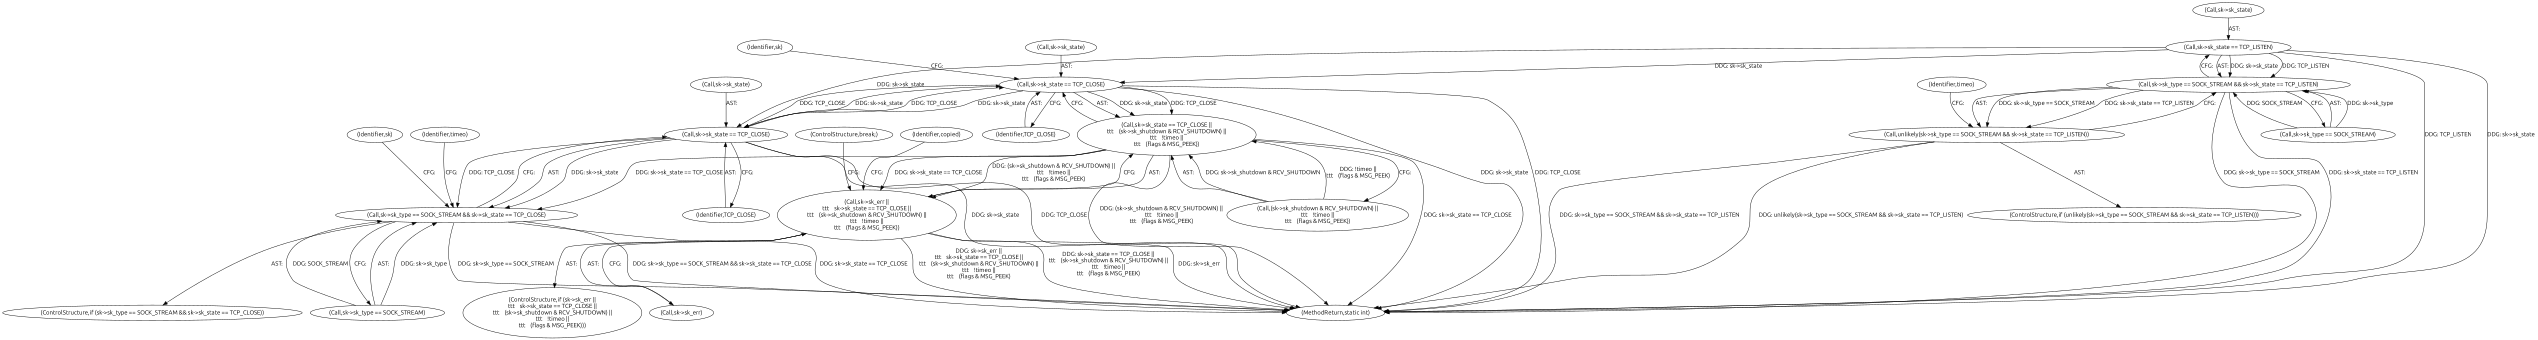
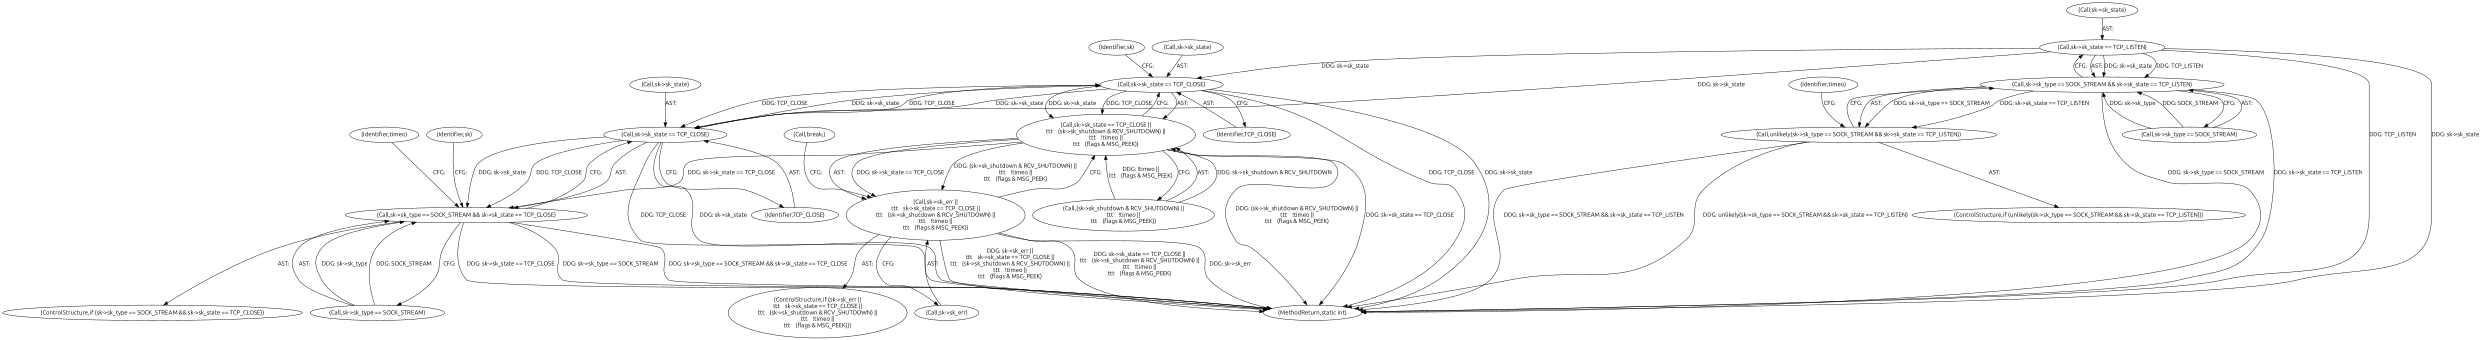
node "(ControlStructure,break;)": label "(ControlStructure,break;)" -> "(Call,break;)"
node "(Identifier,copied)": removed
